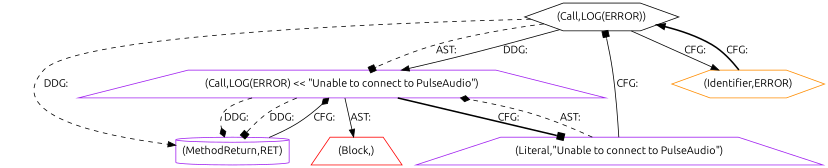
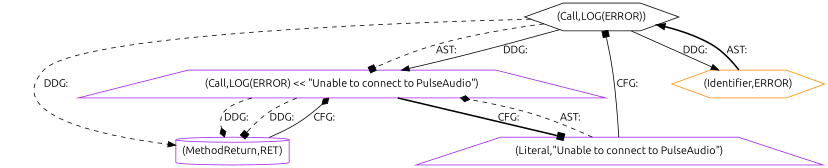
edge "(Call,LOG(ERROR))" -> "(Identifier,ERROR)": label "CFG: " -> "DDG: "
edge "(Identifier,ERROR)" -> "(Call,LOG(ERROR))": label "CFG: " -> "AST: "
node "(Block,)": removed
